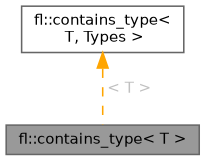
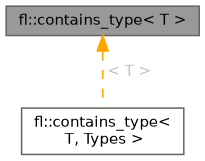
edge "fl::contains_type< T >" -> "fl::contains_type< T, Types >": reversed
